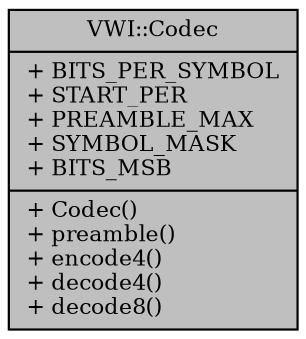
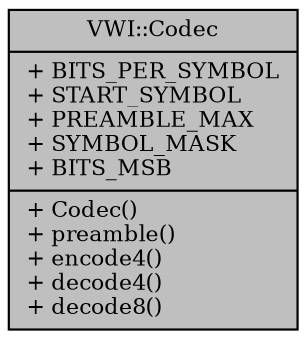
node "VWI::Codec": text "+ START_PER" -> "+ START_SYMBOL"
